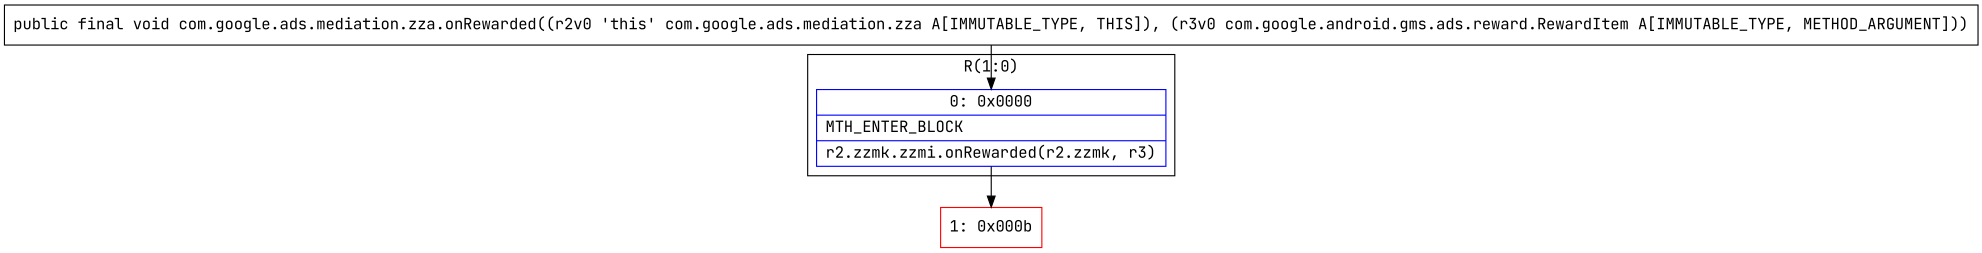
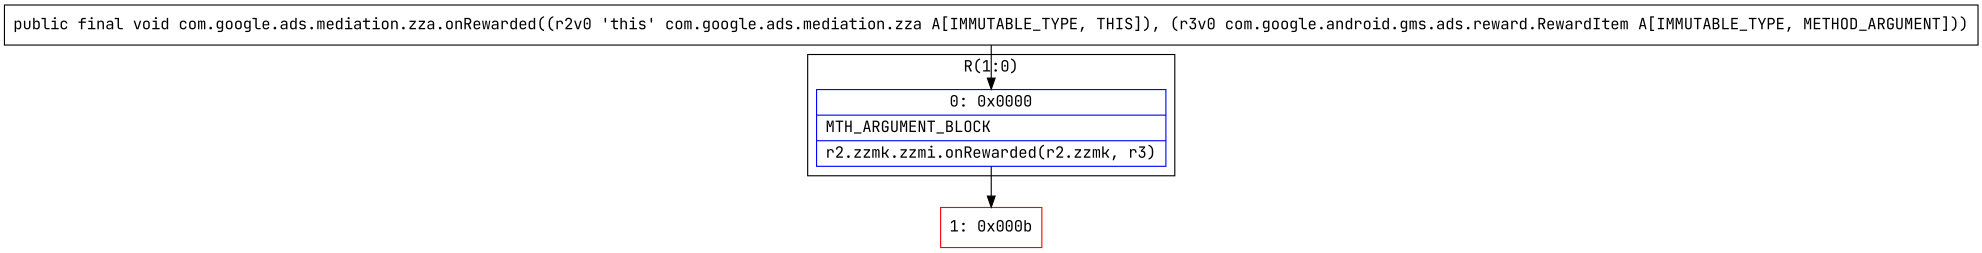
node "0: 0x0000": text "MTH_ENTER_BLOCK" -> "MTH_ARGUMENT_BLOCK"
